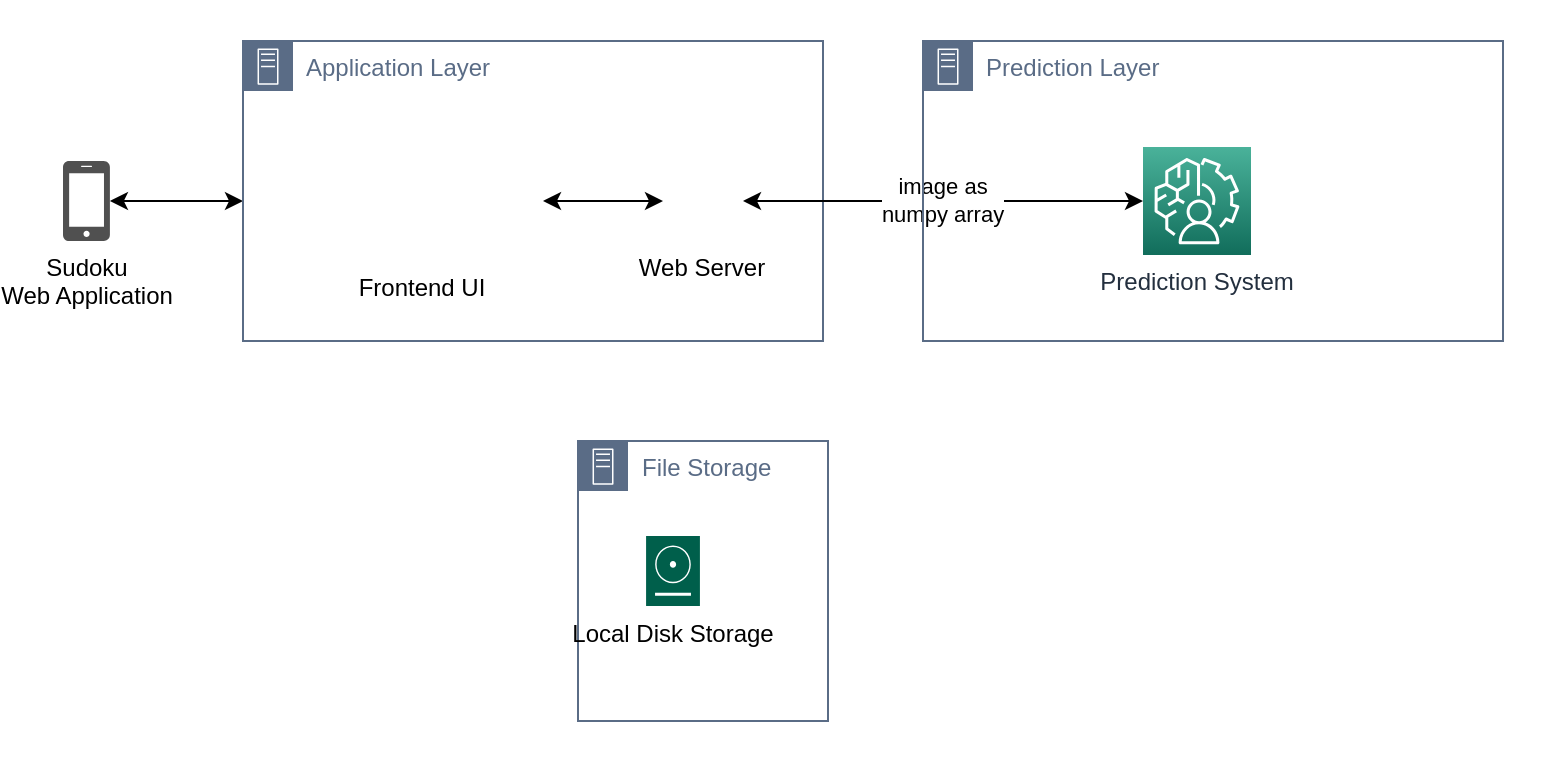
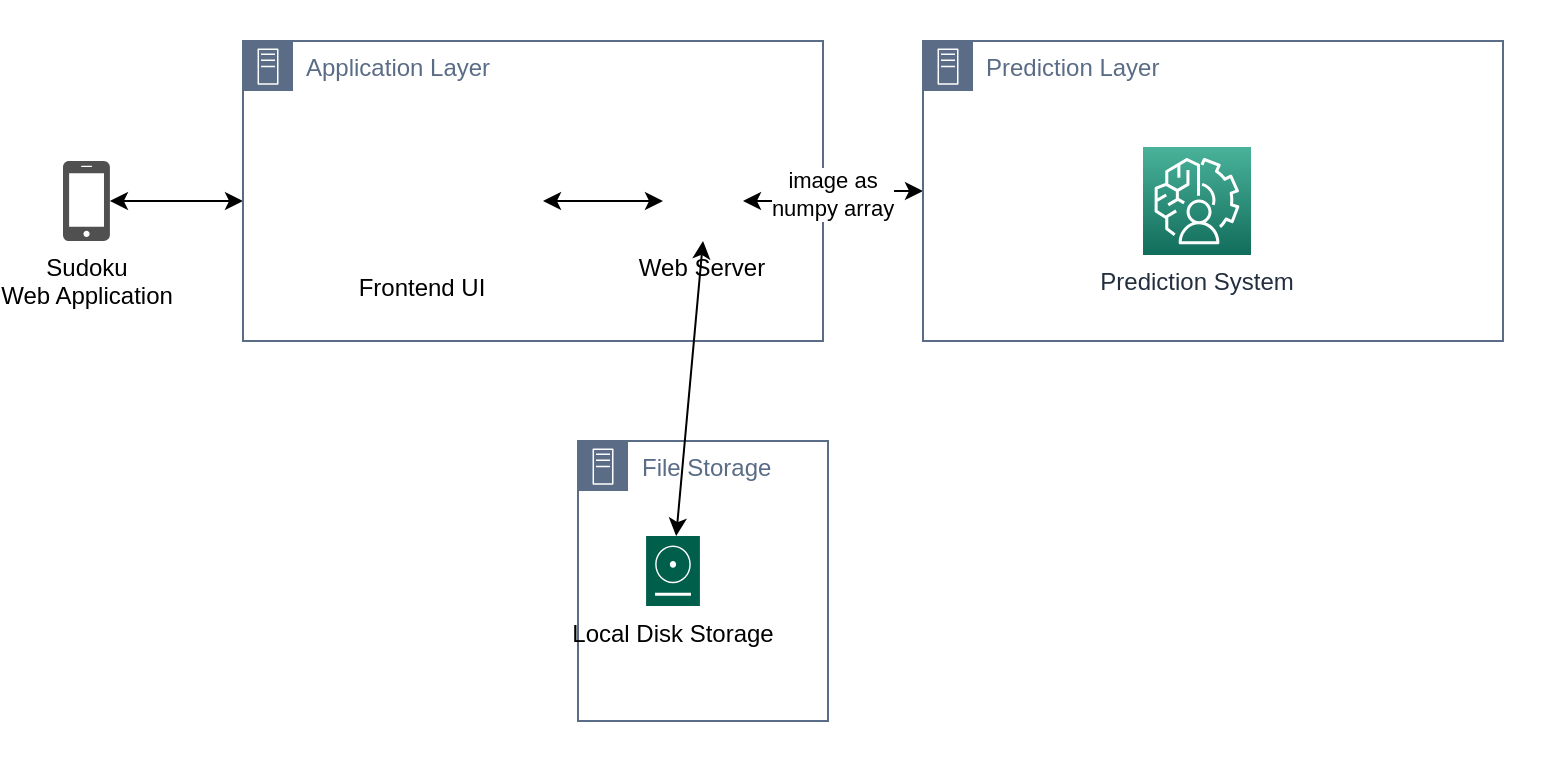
edge "Web Server" -- "Prediction System": now "Web Server" -- "Prediction Layer"
edge "Web Server" -- "Local Disk Storage": added
